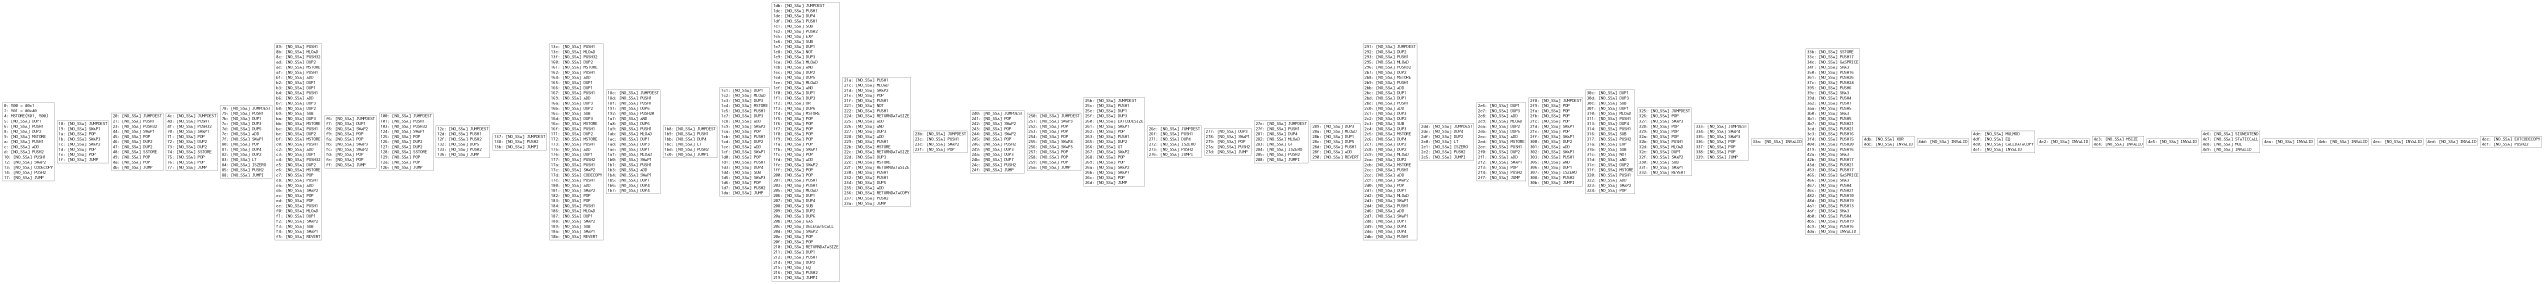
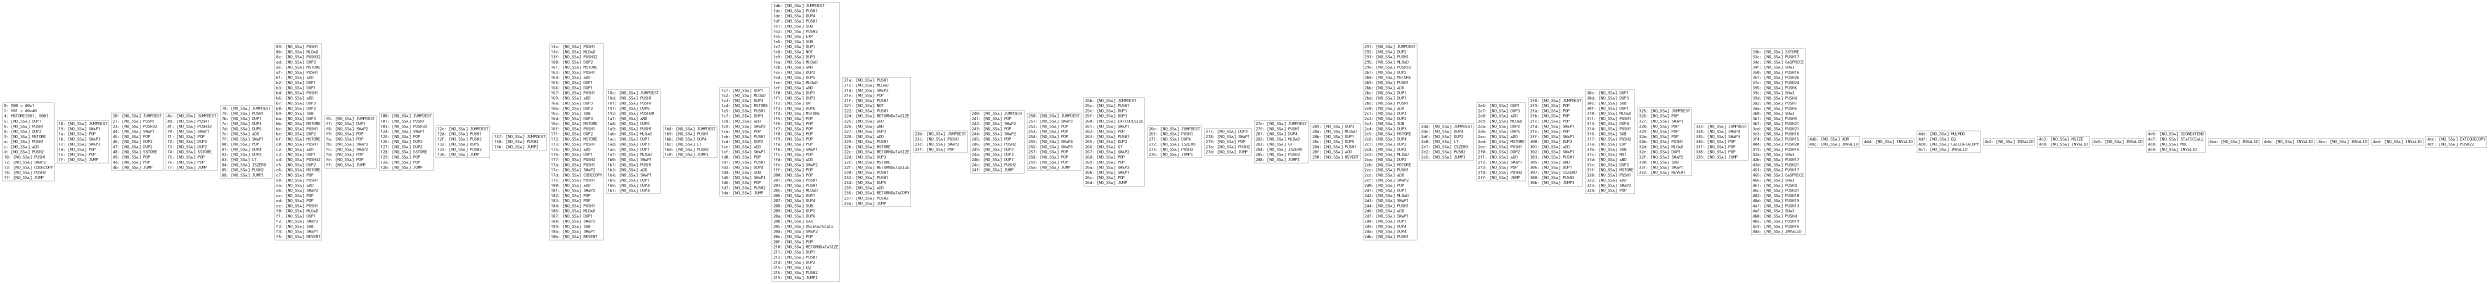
node "33a: [NO_SSA] INVALID": removed
